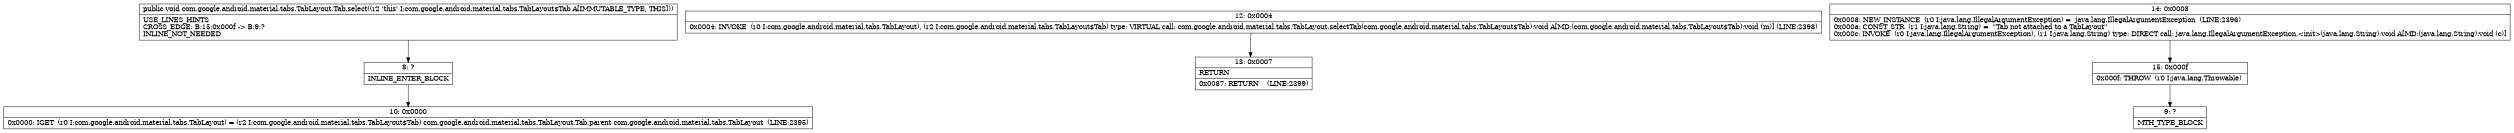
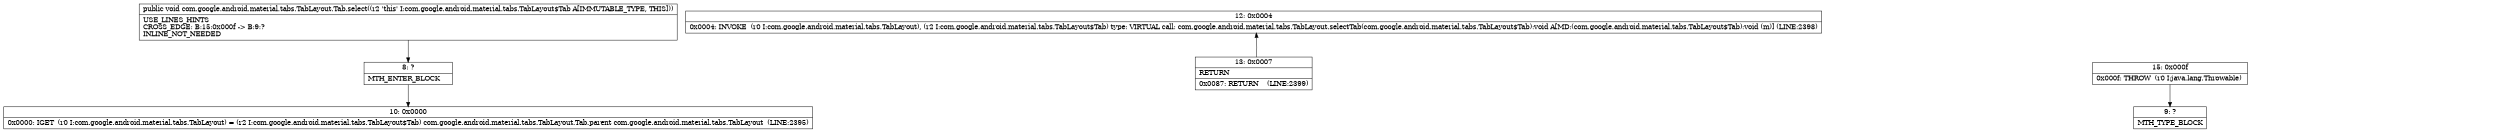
node "14: 0x0008": removed
edge "12: 0x0004" -> "13: 0x0007": reversed
node "8: ?": text "INLINE_ENTER_BLOCK" -> "MTH_ENTER_BLOCK"
